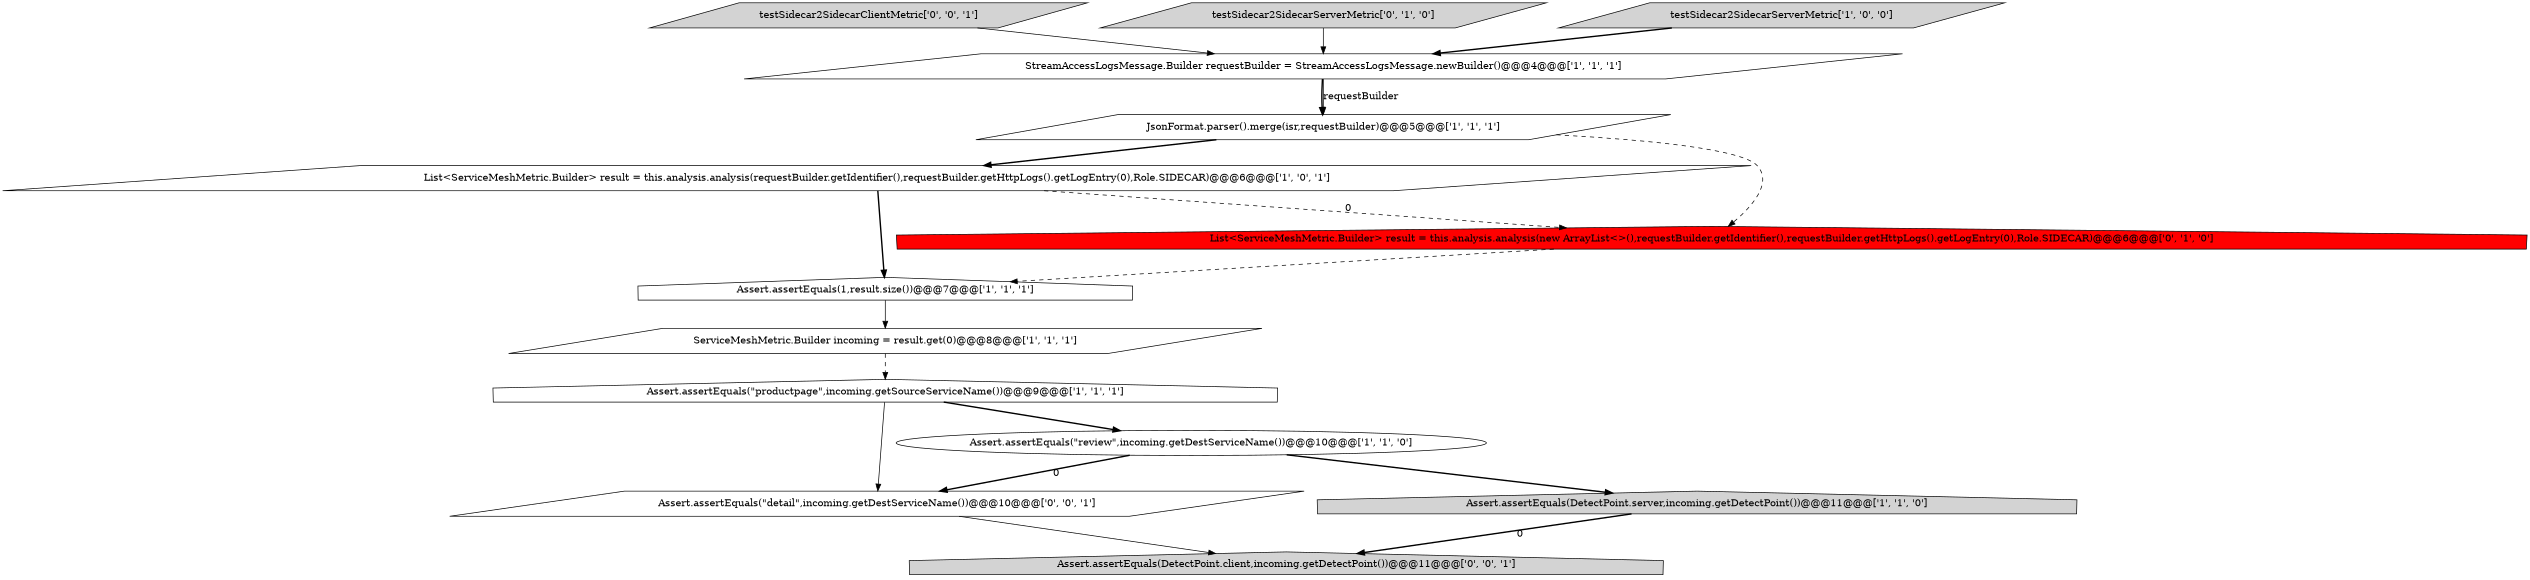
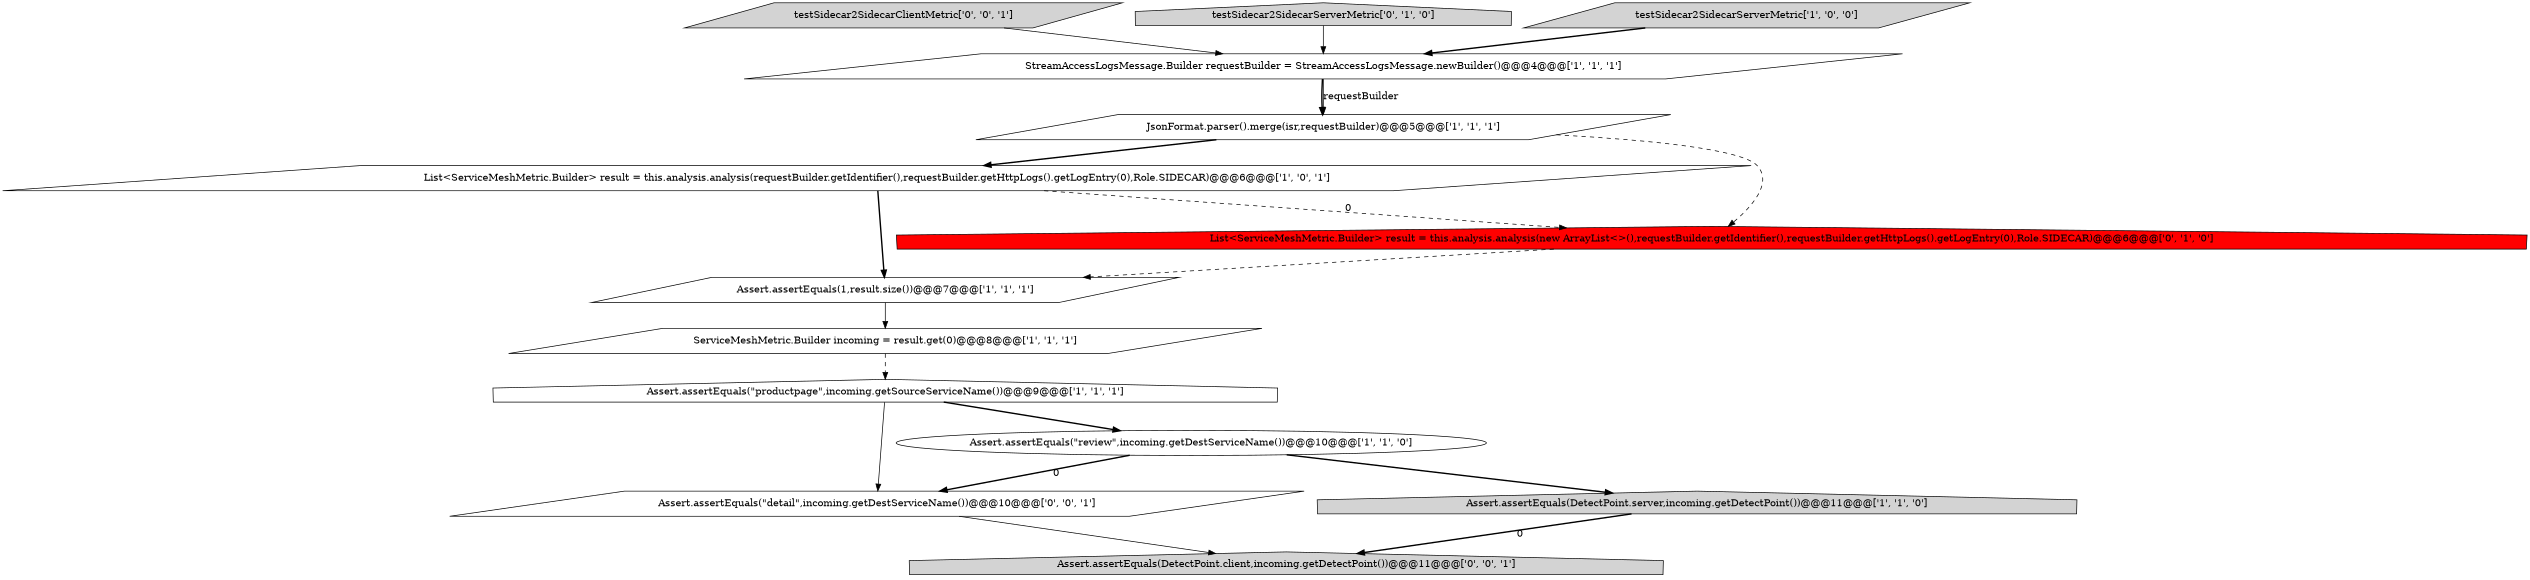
node "testSidecar2SidecarServerMetric['0', '1', '0']": shape parallelogram -> house
node "Assert.assertEquals(1,result.size())@@@7@@@['1', '1', '1']": shape house -> parallelogram
